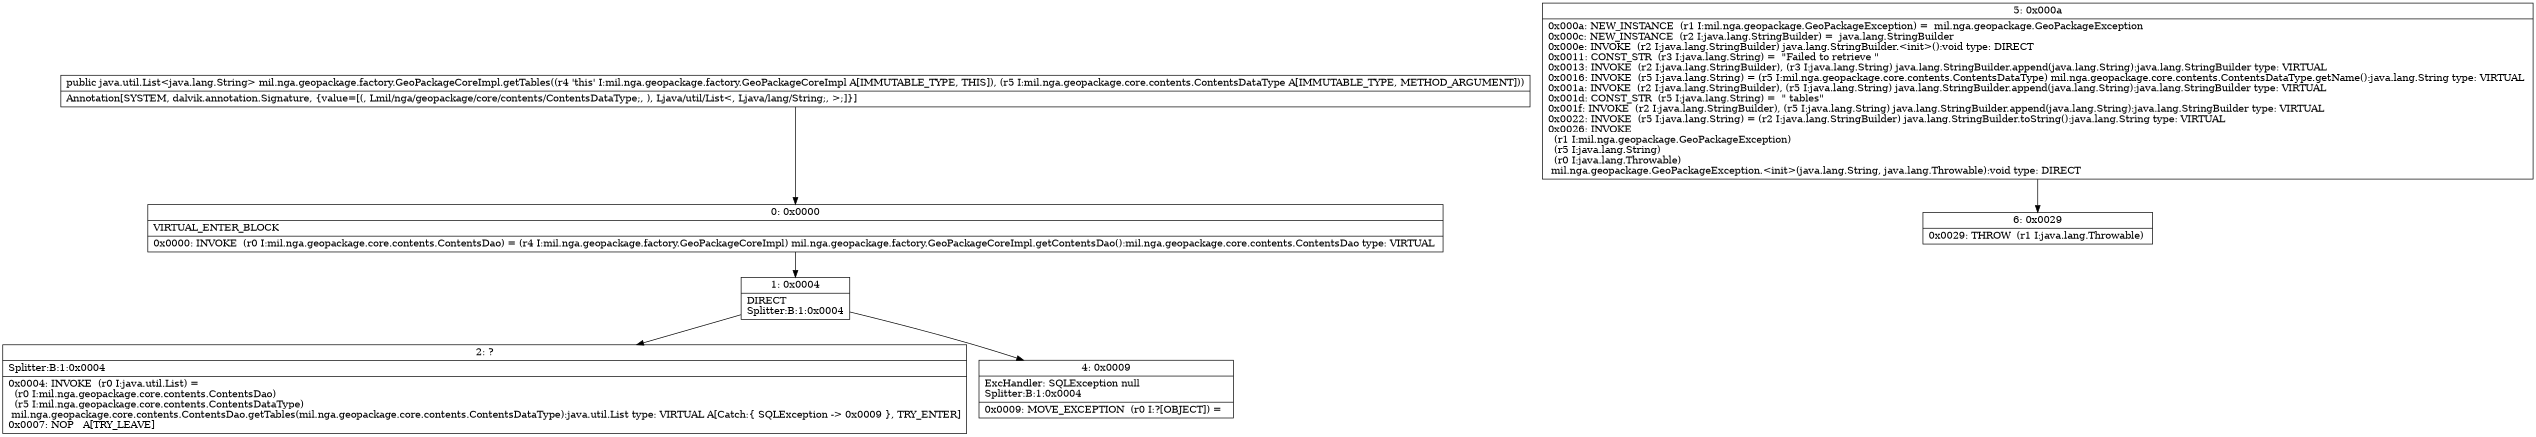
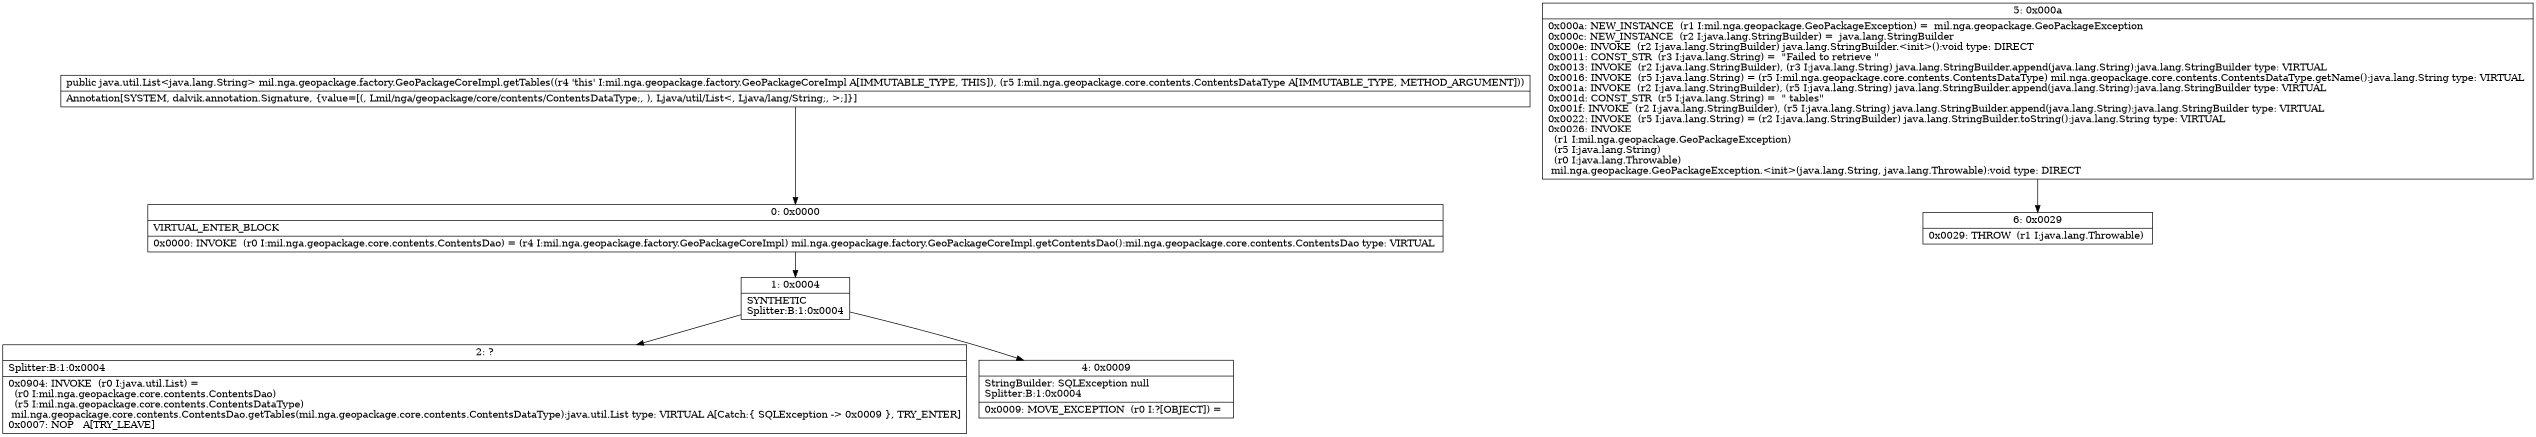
node "1: 0x0004": text "DIRECT" -> "SYNTHETIC"
node "2: ?": text "0x0004: INVOKE  (r0 I:java.util.List) =" -> "0x0904: INVOKE  (r0 I:java.util.List) ="
node "4: 0x0009": text "ExcHandler: SQLException null" -> "StringBuilder: SQLException null"
